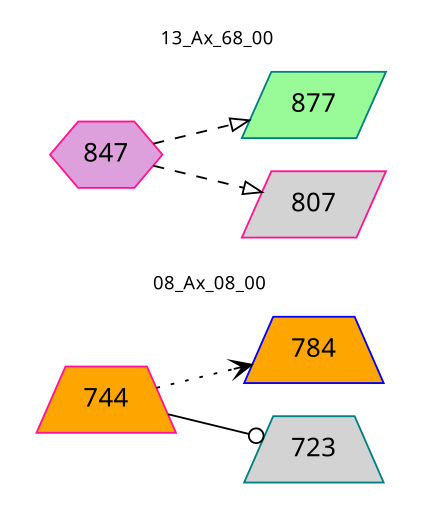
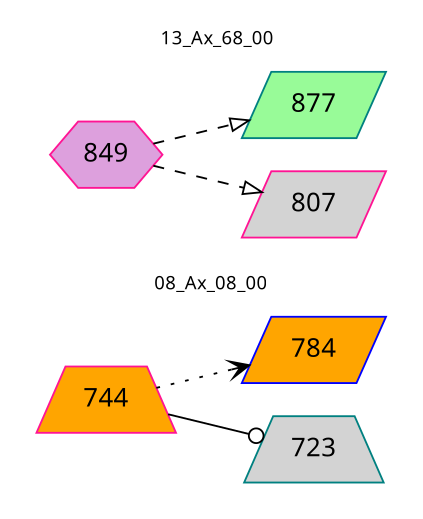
node "847": label "847" -> "849"
node "784": shape trapezium -> parallelogram
